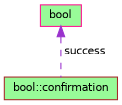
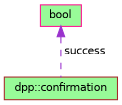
node "bool::confirmation": label "bool::confirmation" -> "dpp::confirmation"
